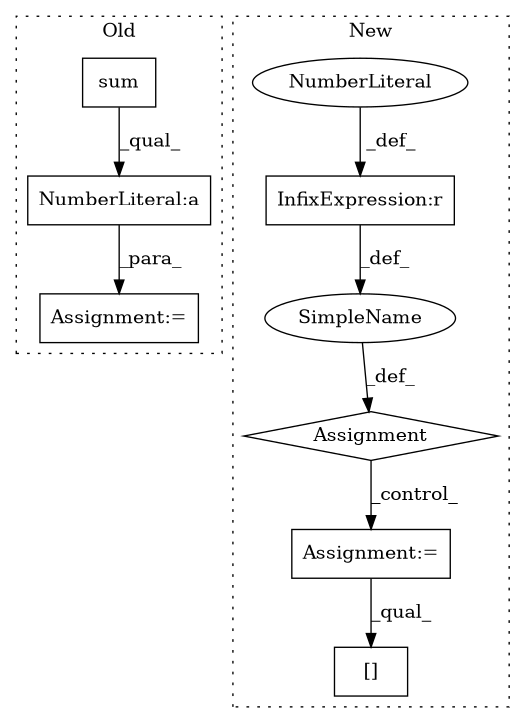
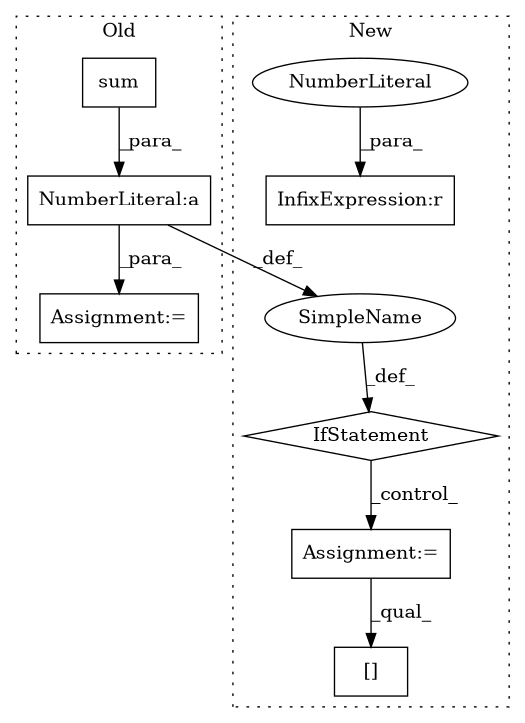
edge "sum" -> "NumberLiteral:a": label "_qual_" -> "_para_"
edge "NumberLiteral" -> "InfixExpression:r": label "_def_" -> "_para_"
edge "InfixExpression:r" -> "SimpleName": now "NumberLiteral:a" -> "SimpleName"
node "Assignment": label "Assignment" -> "IfStatement"
